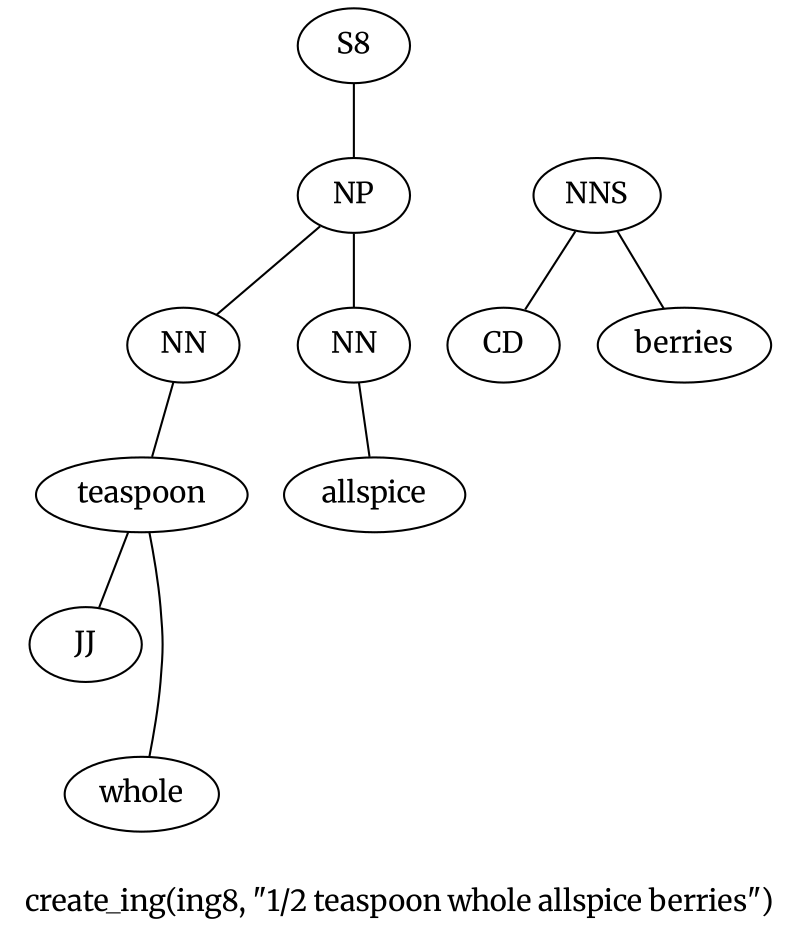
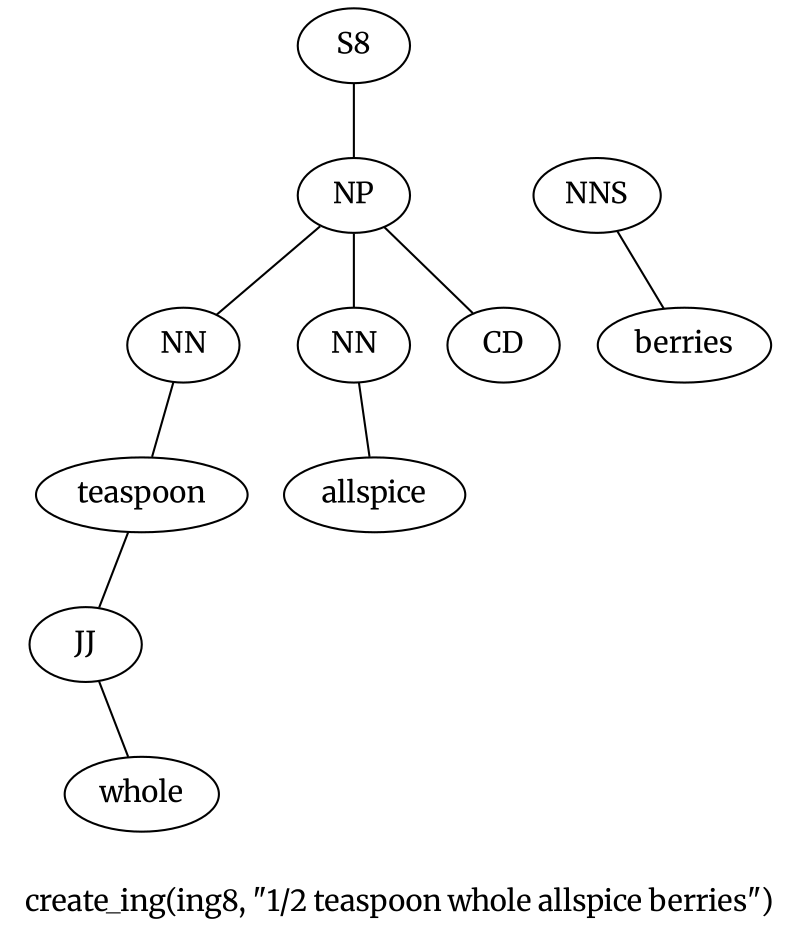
edge "NNS" -- "CD": now "NP" -- "CD"
edge "teaspoon" -- "whole": now "JJ" -- "whole"
